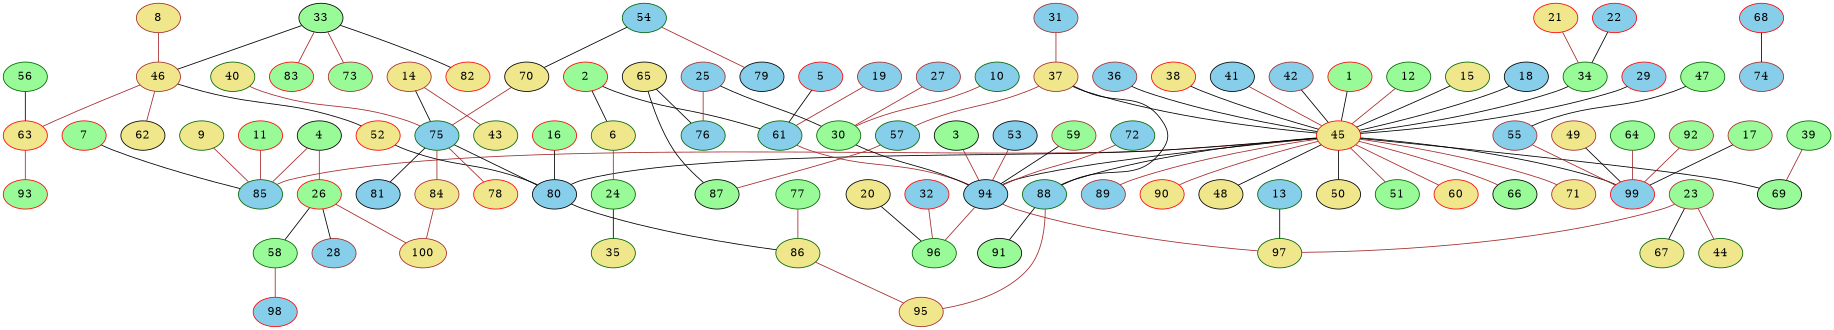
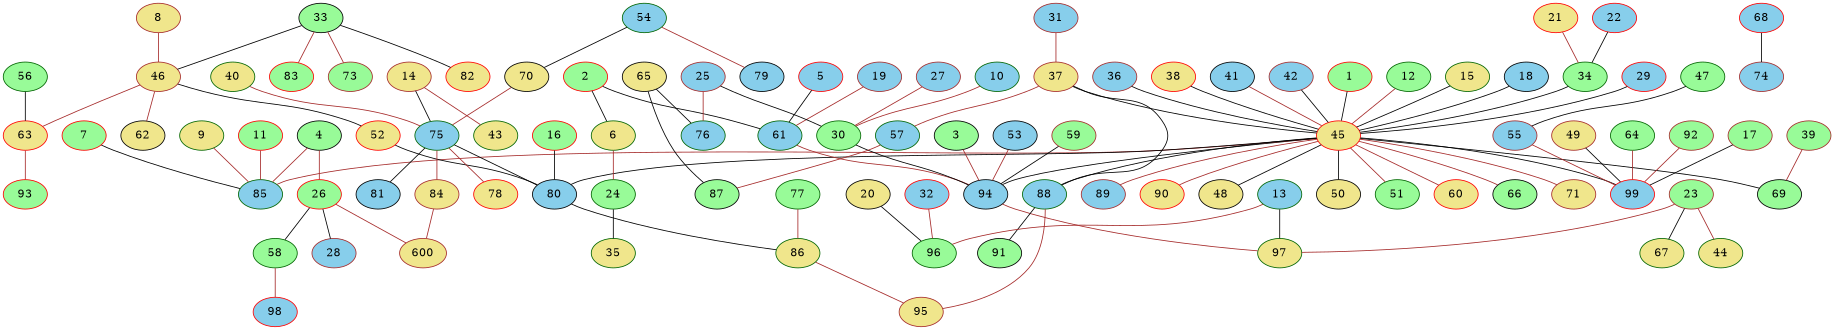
node "72": removed
node "39": color darkgreen -> brown
edge "94" -- "96": now "13" -- "96"
node "100": label "100" -> "600"
